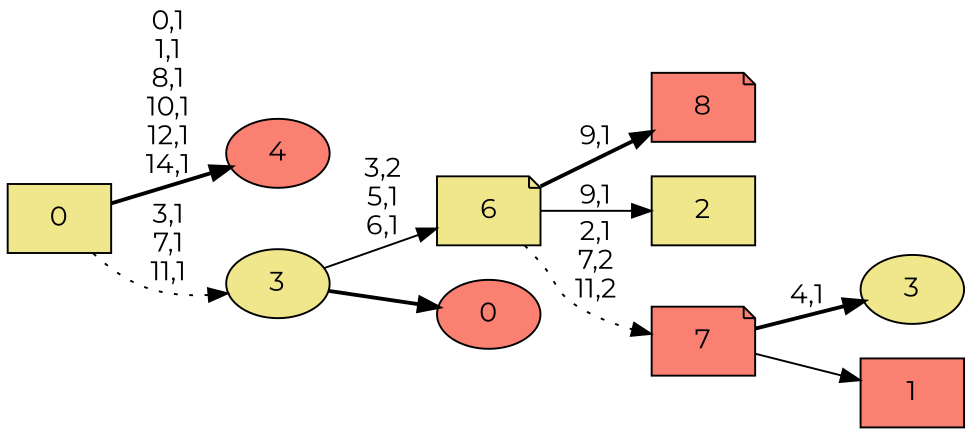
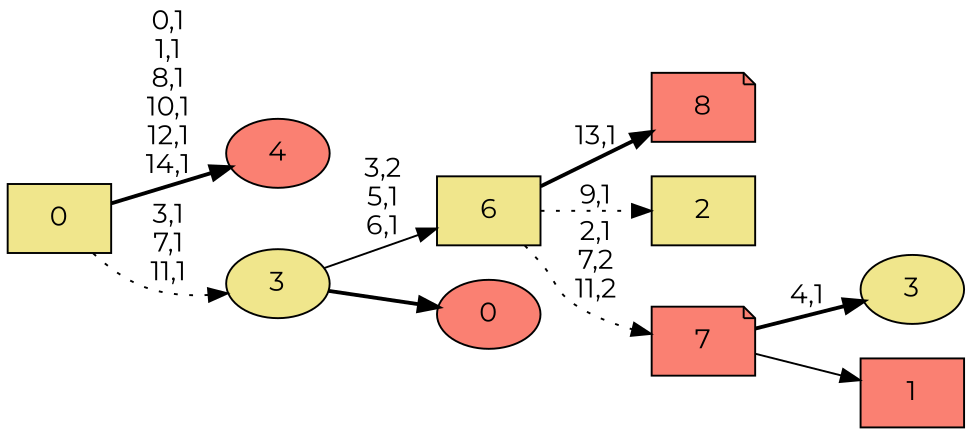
edge "6" -> "8": label "9,1" -> "13,1"
node "6": shape note -> box
edge "6" -> "2": style solid -> dotted
